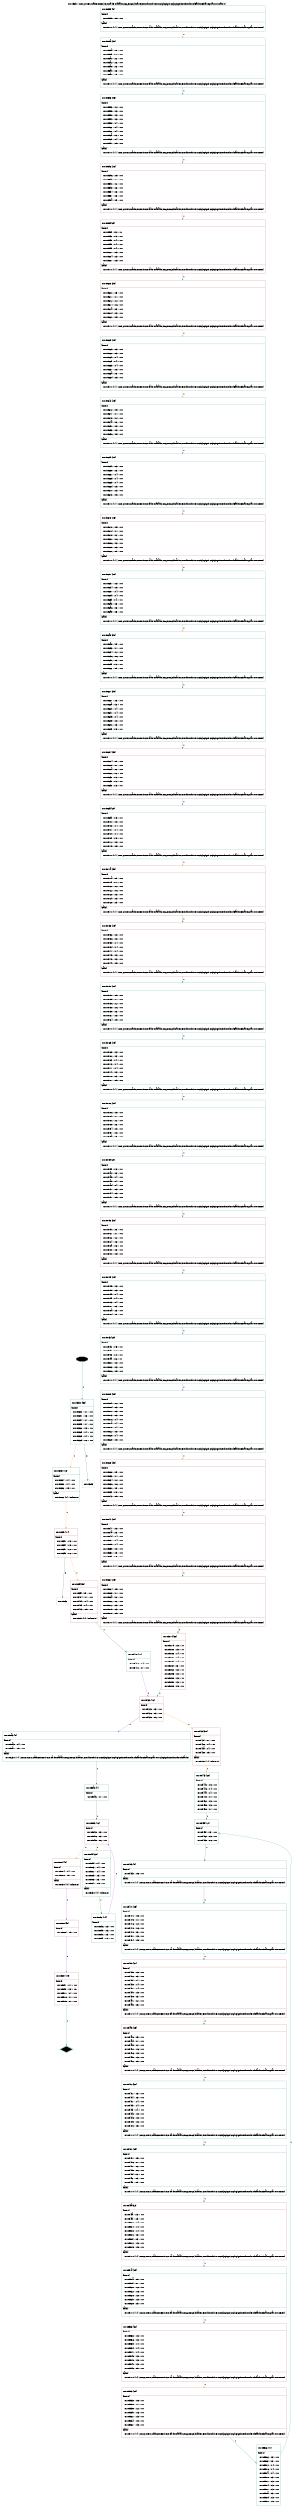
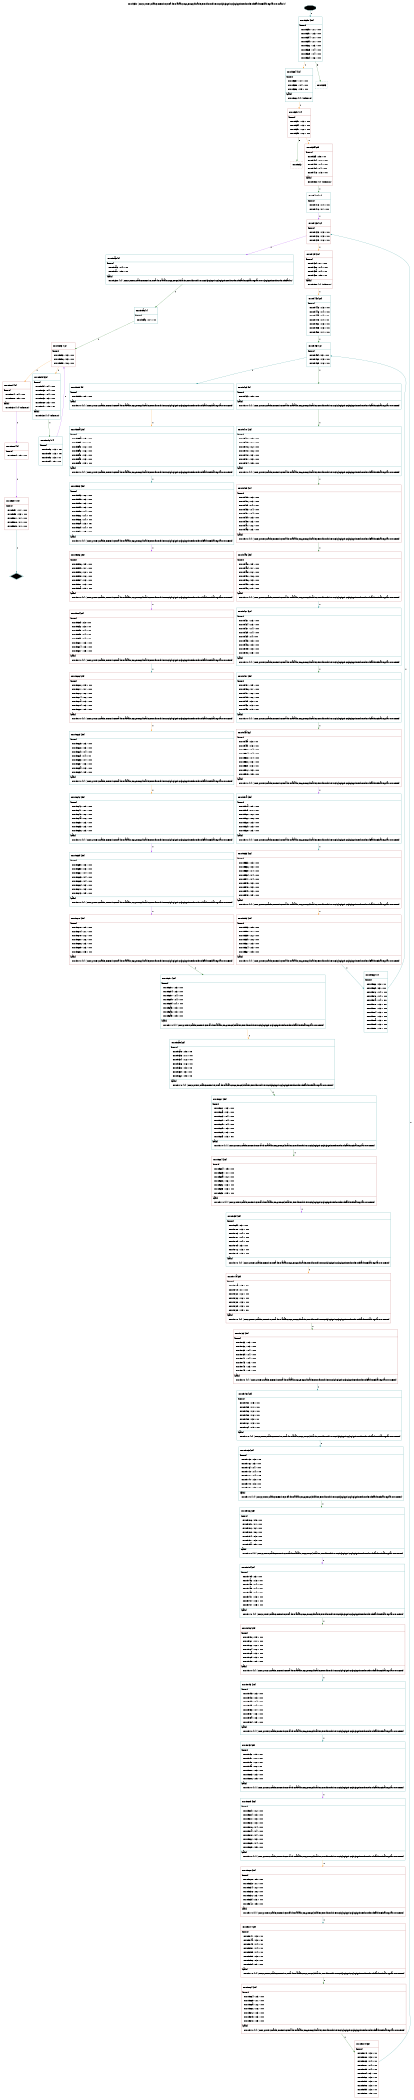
edge "0x10945f [12]" -> "0x109595 [5]": added, label "1"
